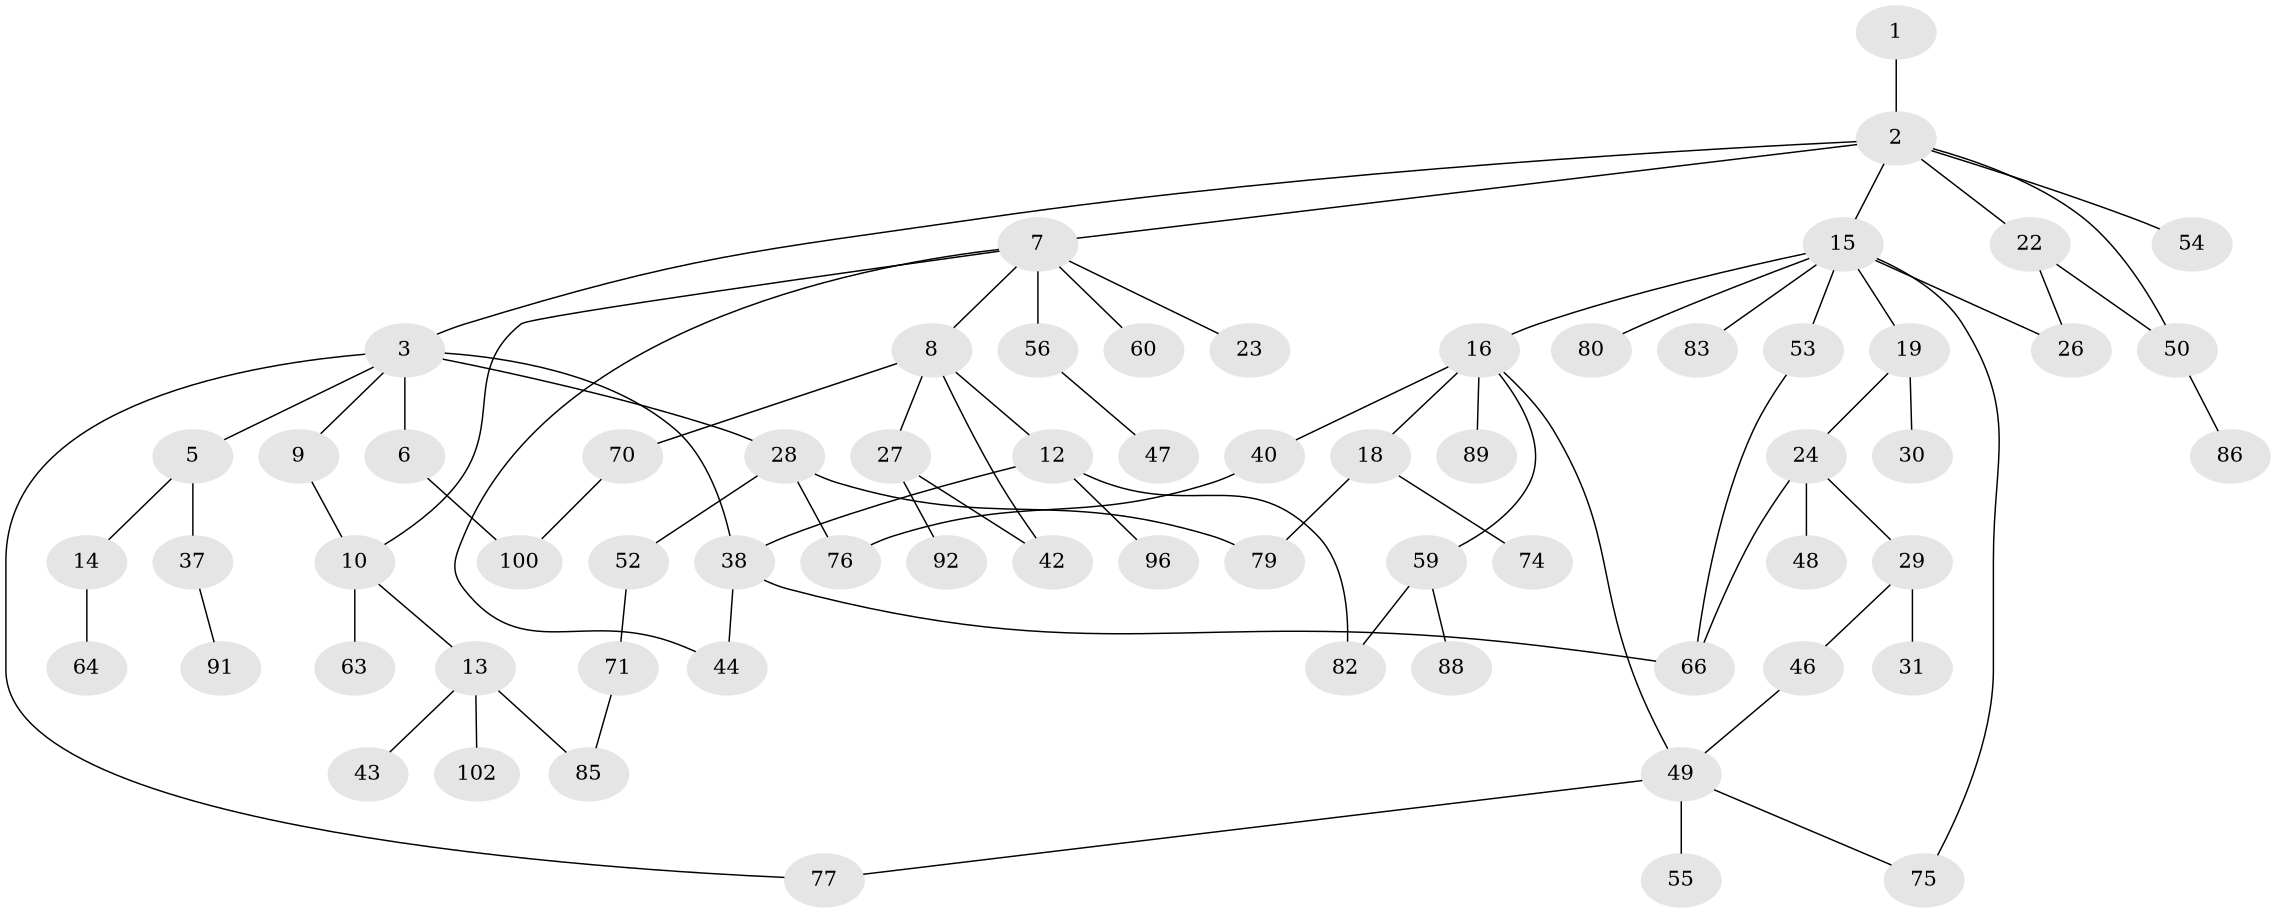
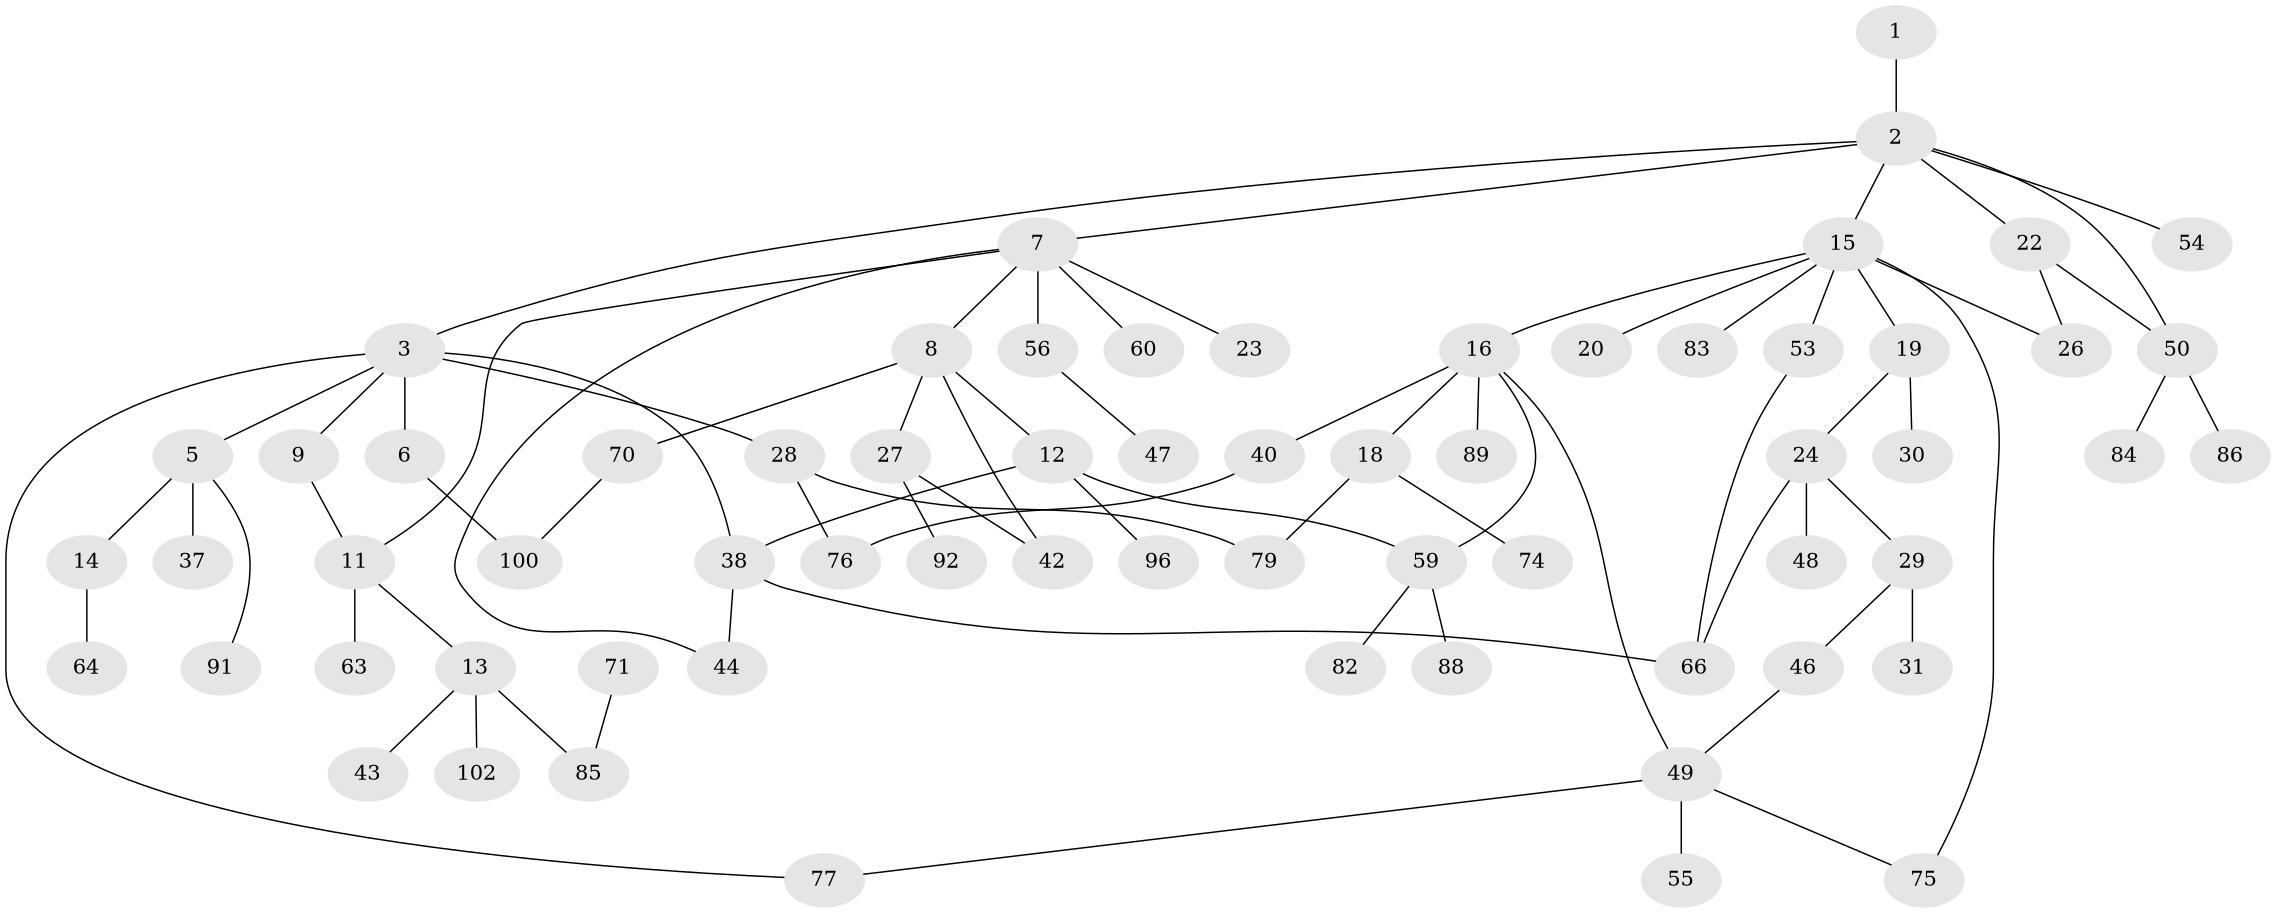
node "80": label "80" -> "20"
node "84": added
edge "12" -- "82": now "12" -- "59"
node "10": label "10" -> "11"
node "52": removed
edge "37" -- "91": now "5" -- "91"
